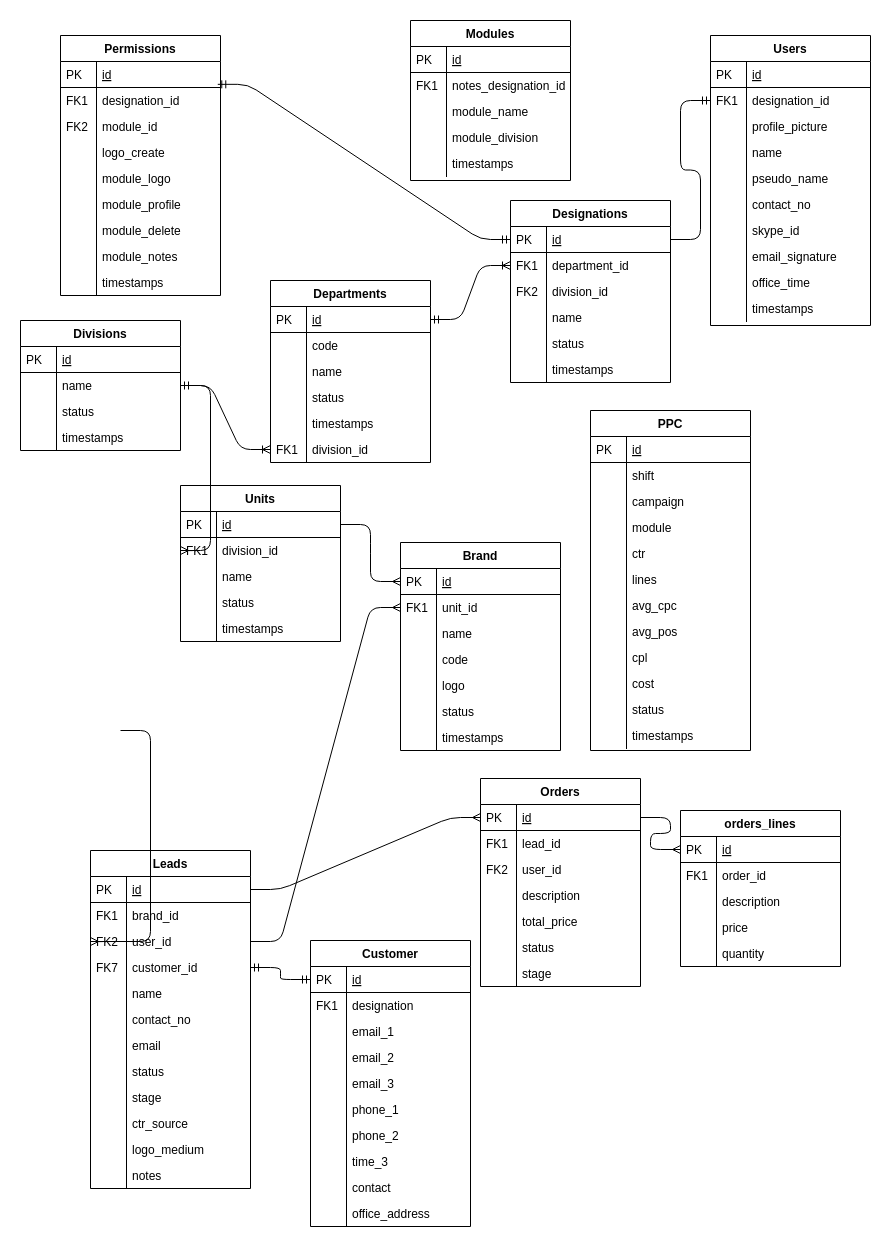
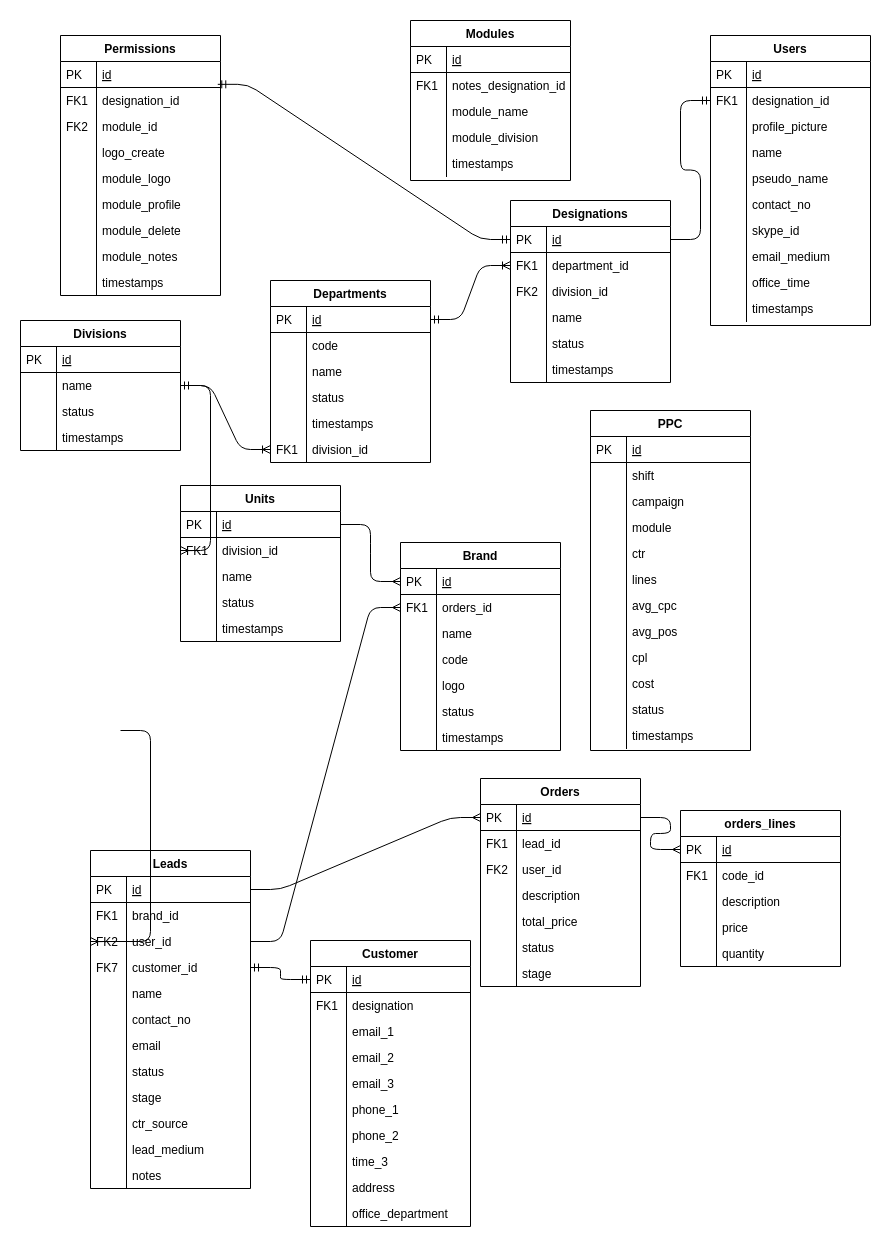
node "email_signature": label "email_signature" -> "email_medium"
node "unit_id": label "unit_id" -> "orders_id"
node "order_id": label "order_id" -> "code_id"
node "logo_medium": label "logo_medium" -> "lead_medium"
node "contact": label "contact" -> "address"
node "office_address": label "office_address" -> "office_department"
